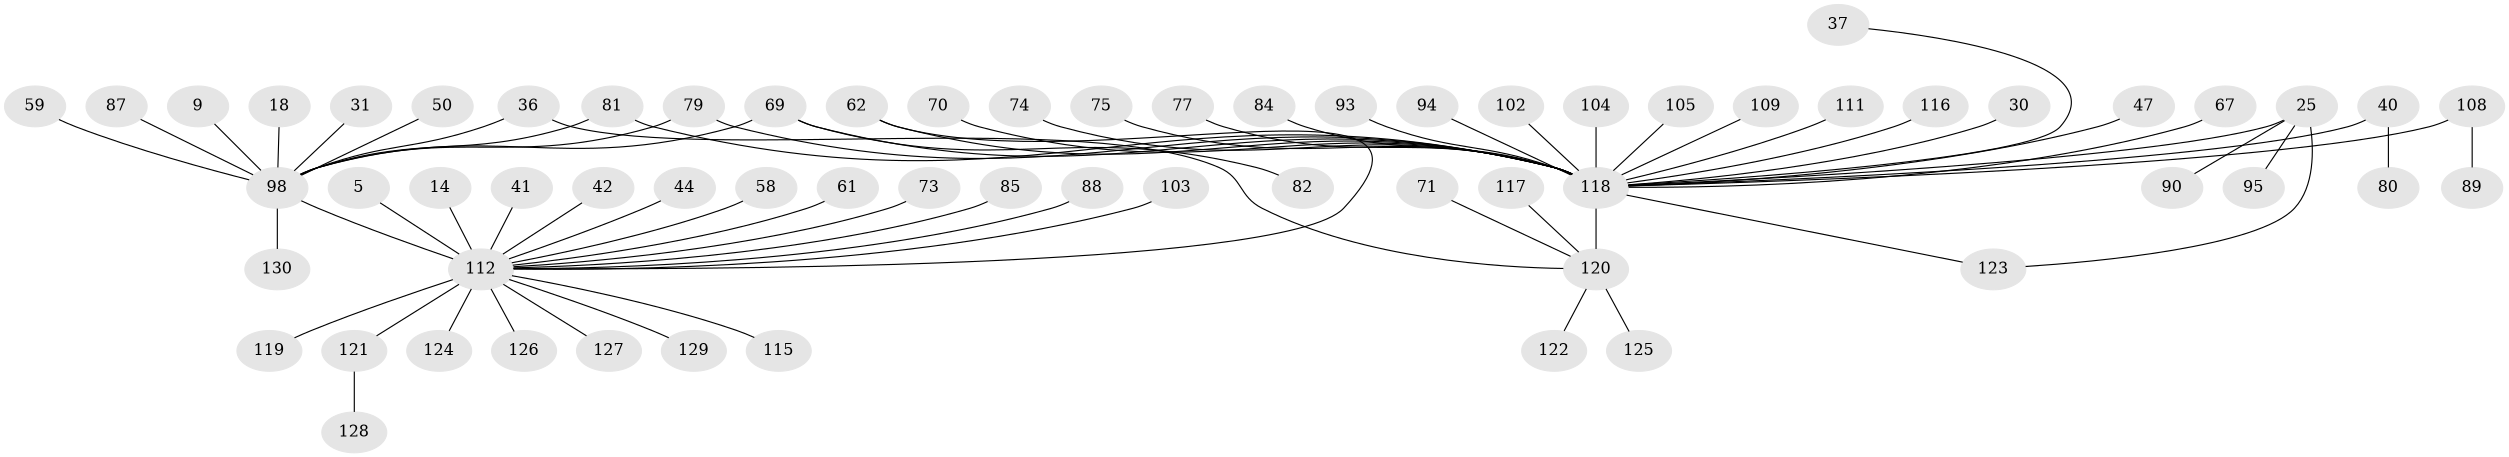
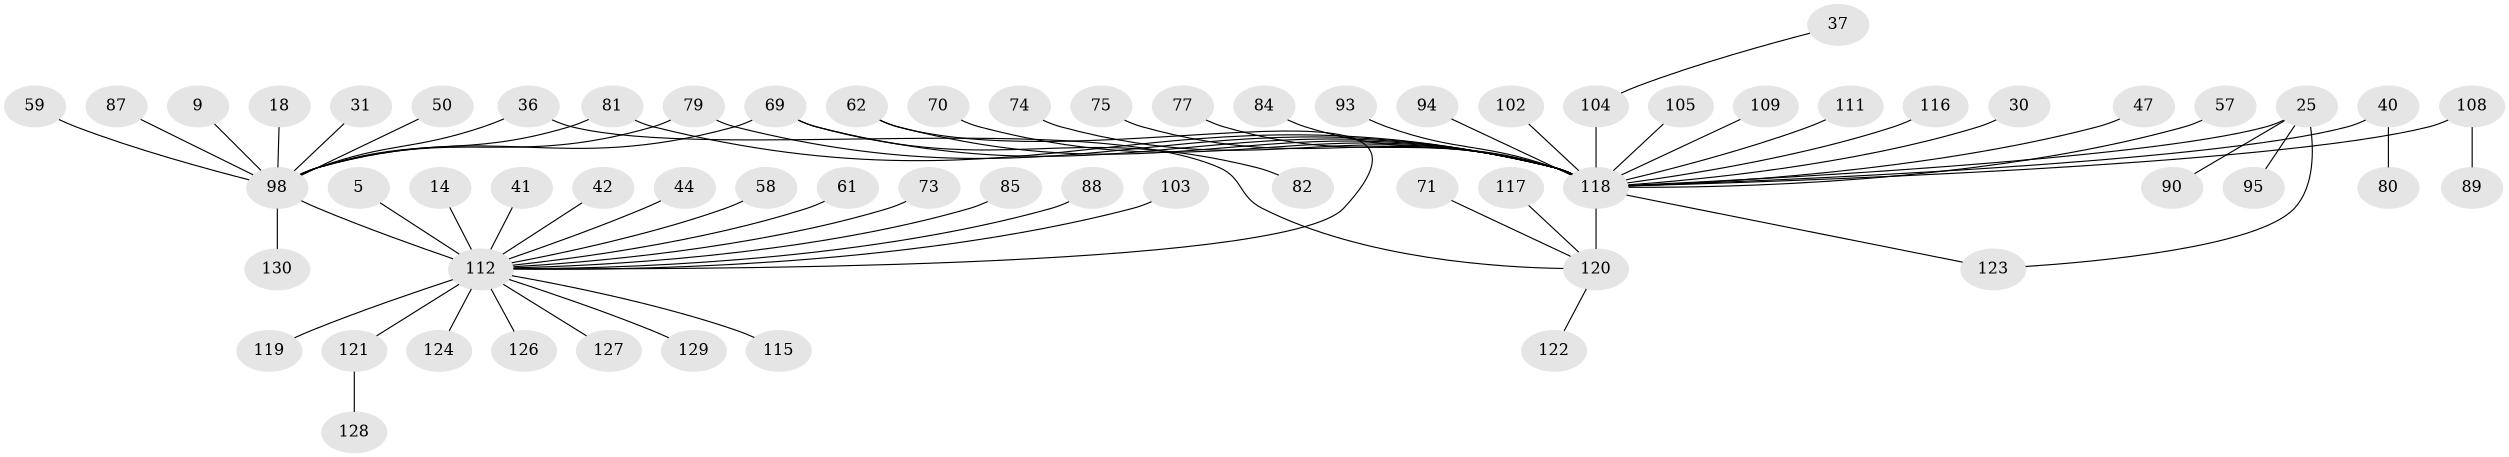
node "67": label "67" -> "57"
edge "37" -- "118": now "37" -- "104"
node "125": removed
